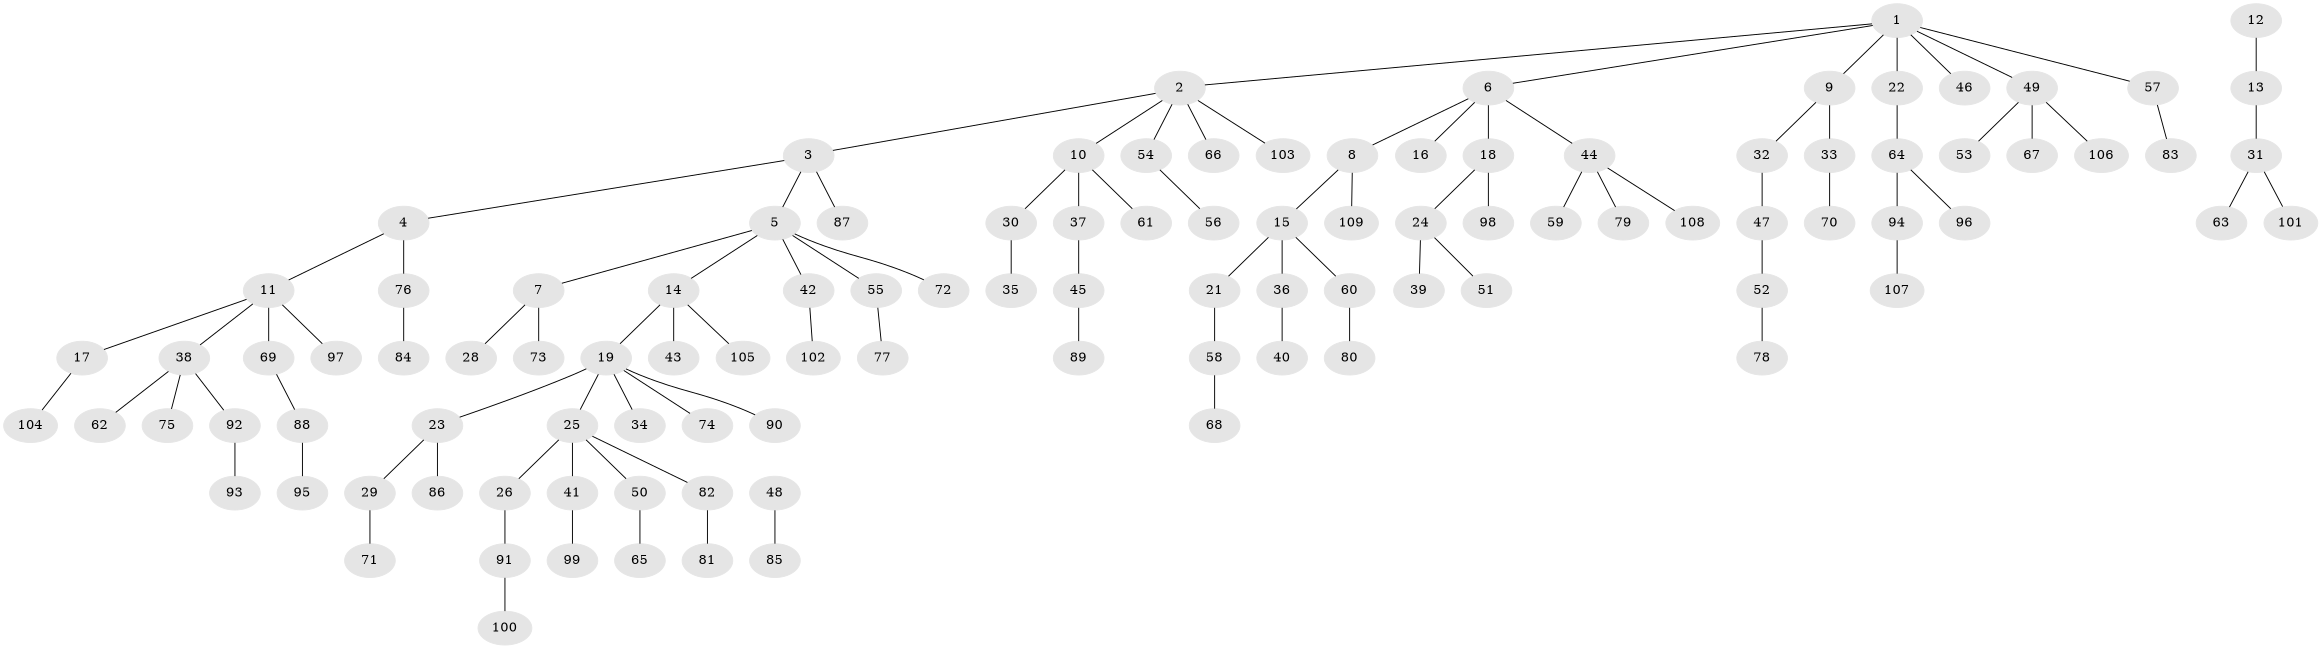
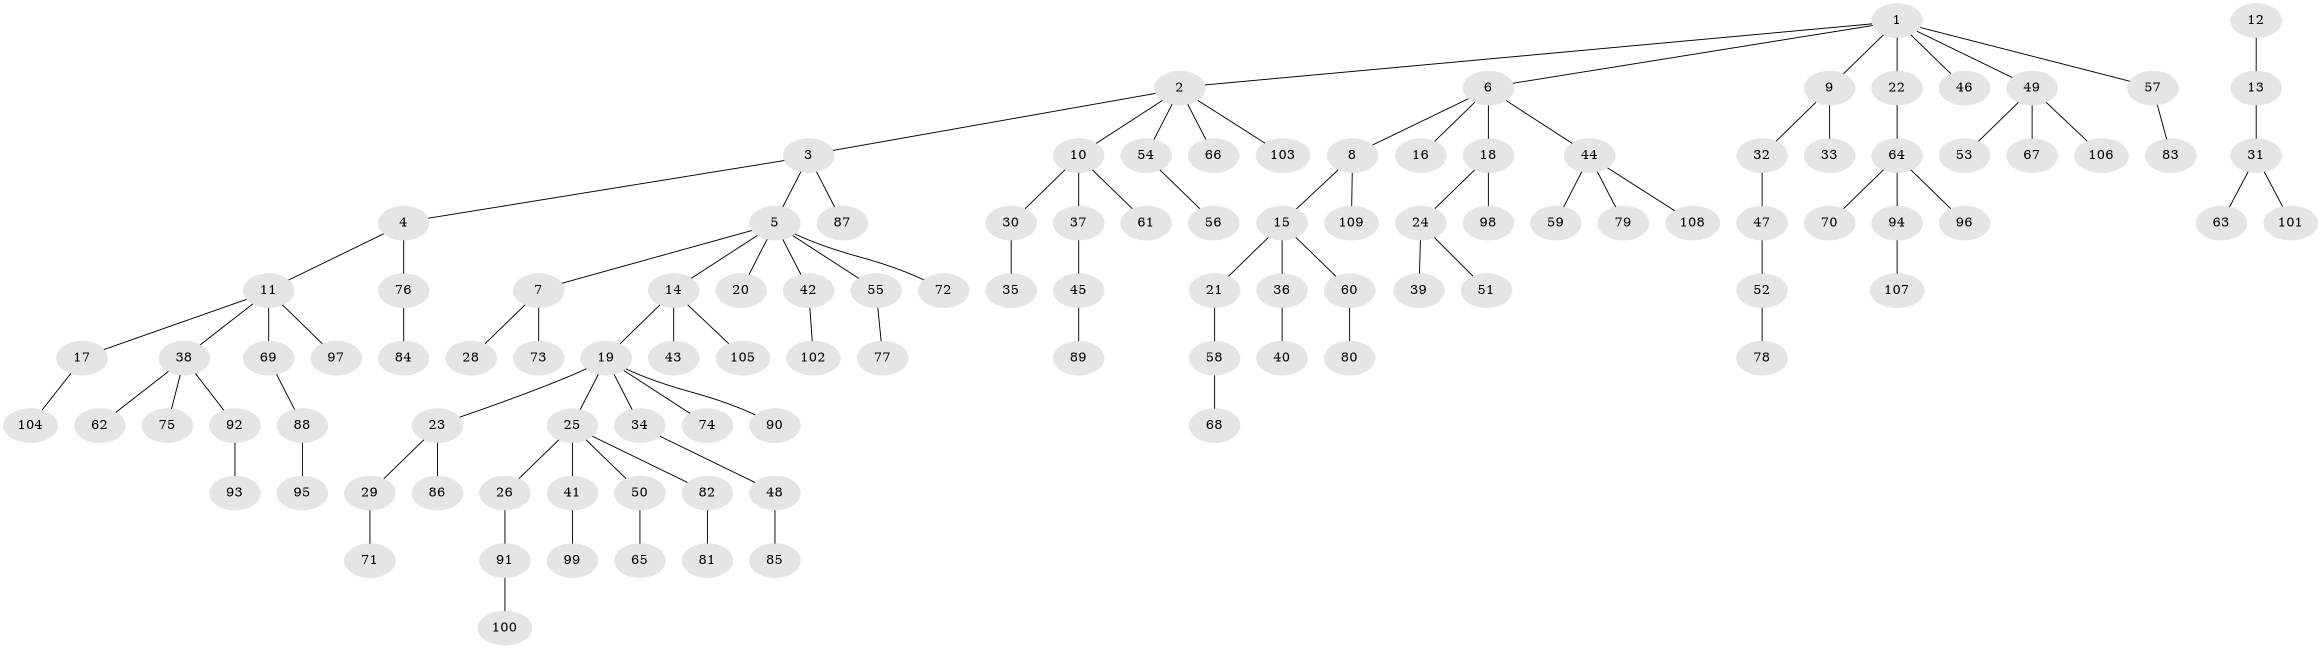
edge "33" -- "70": now "64" -- "70"
node "20": added
edge "34" -- "48": added
